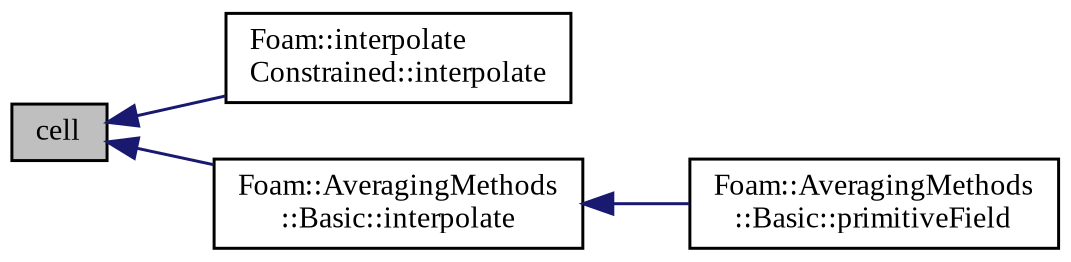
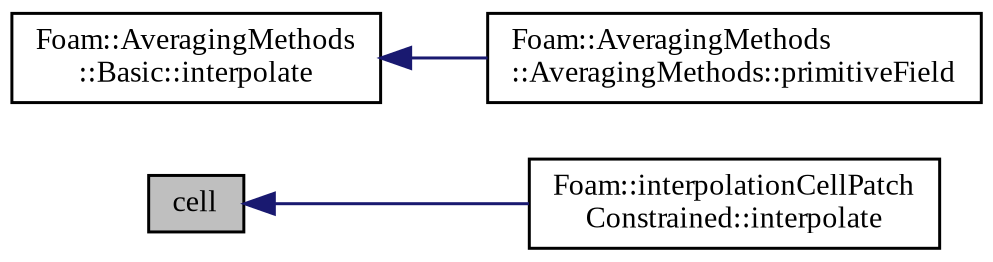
node "Foam::interpolate Constrained::interpolate": label "Foam::interpolate Constrained::interpolate" -> "Foam::interpolationCellPatch Constrained::interpolate"
edge "Foam::AveragingMethods ::Basic::interpolate" -> "cell": removed
node "Foam::AveragingMethods ::Basic::primitiveField": label "Foam::AveragingMethods ::Basic::primitiveField" -> "Foam::AveragingMethods ::AveragingMethods::primitiveField"
